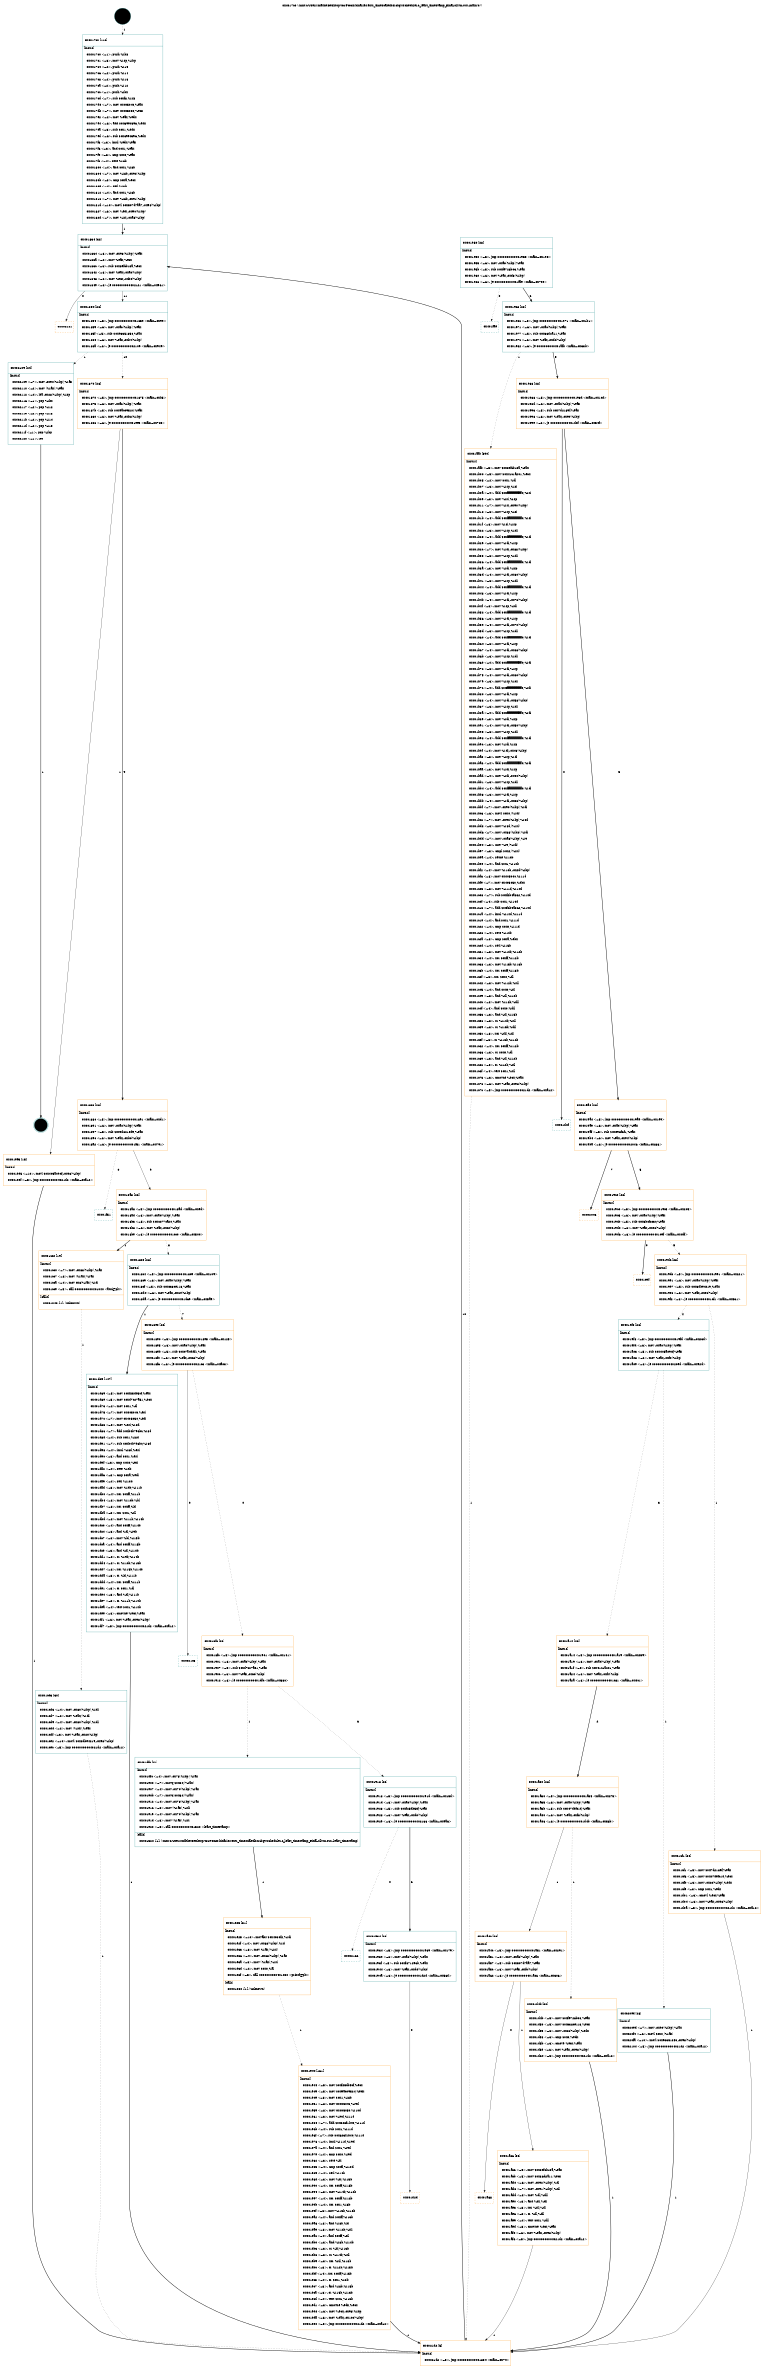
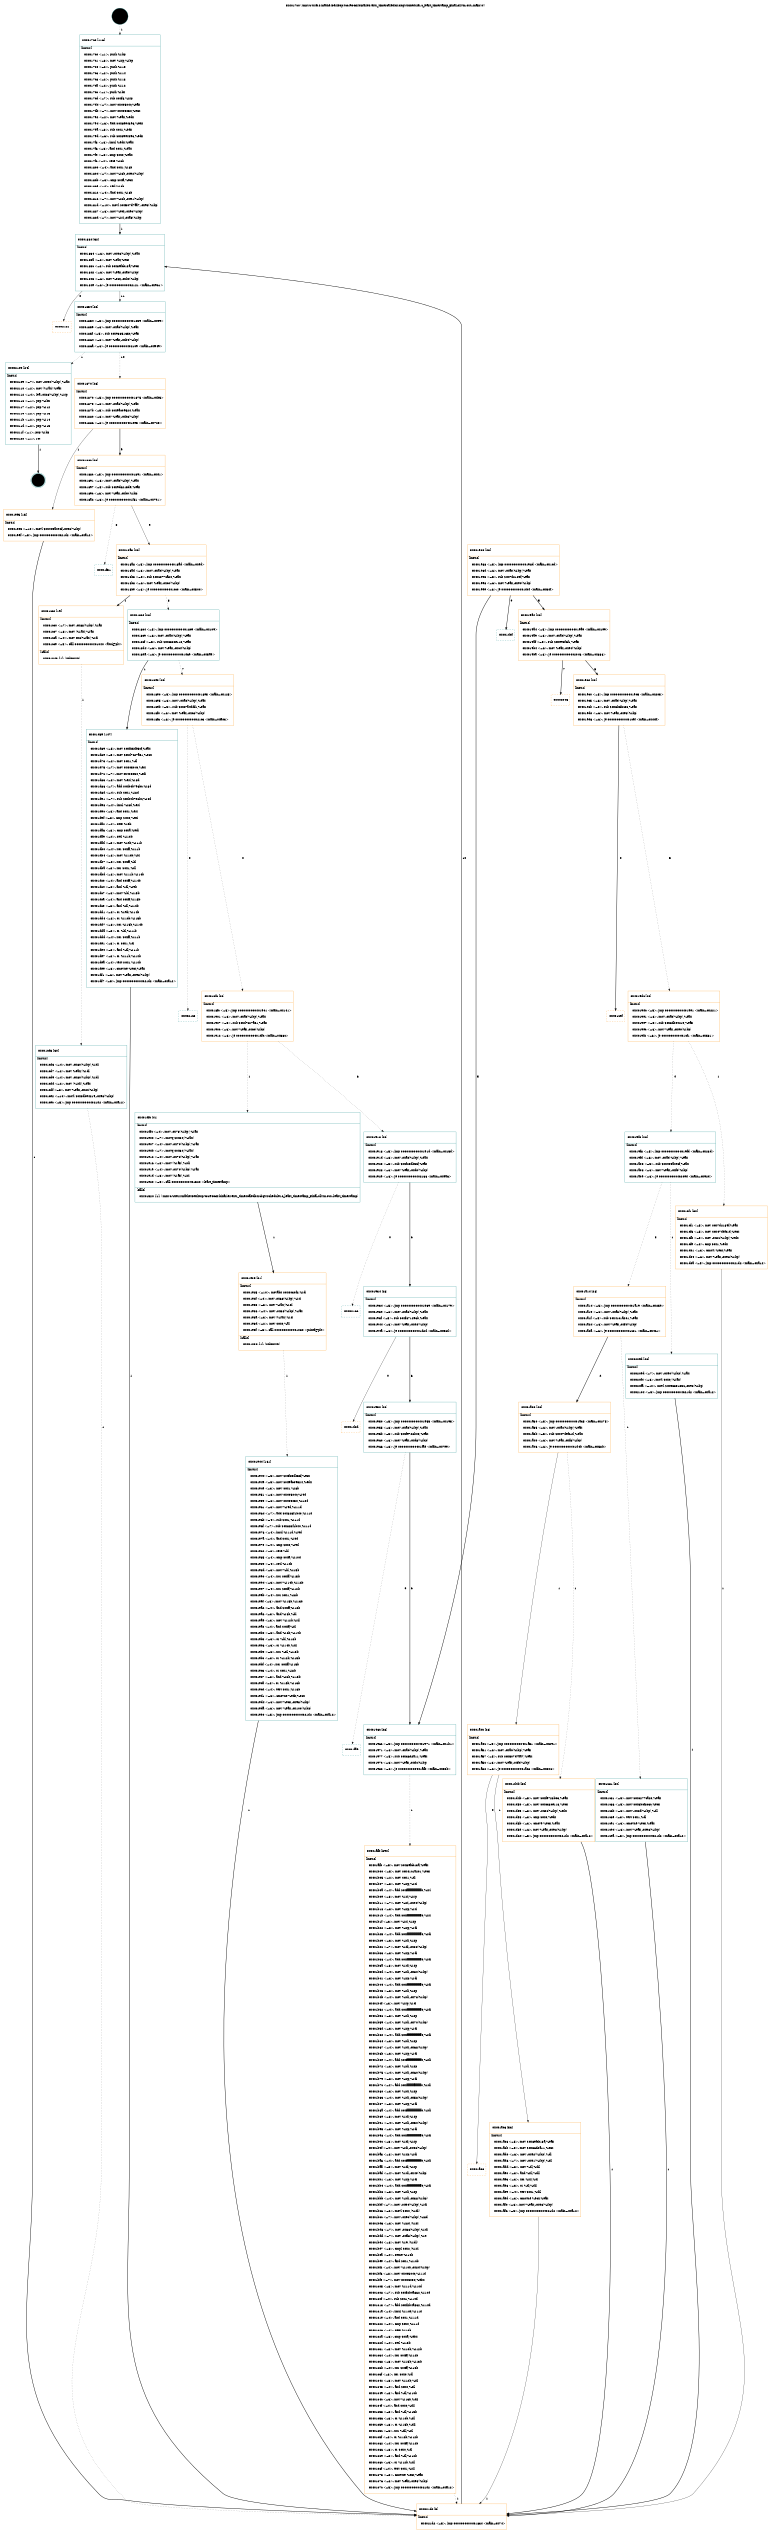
edge "0x40196c [28]" -> "0x401988 [28]": reversed
edge "0x401934 [28]" -> "0x401950 [28]": added, label "6"
edge "0x4018e0 [28]" -> "0x4021c3": style solid -> dotted
node "0x401c81 [30]": added
node "0x401e44 [161]": color darkorange -> teal
